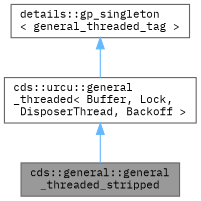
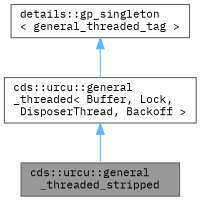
node "cds::general::general _threaded_stripped": label "cds::general::general _threaded_stripped" -> "cds::urcu::general _threaded_stripped"
